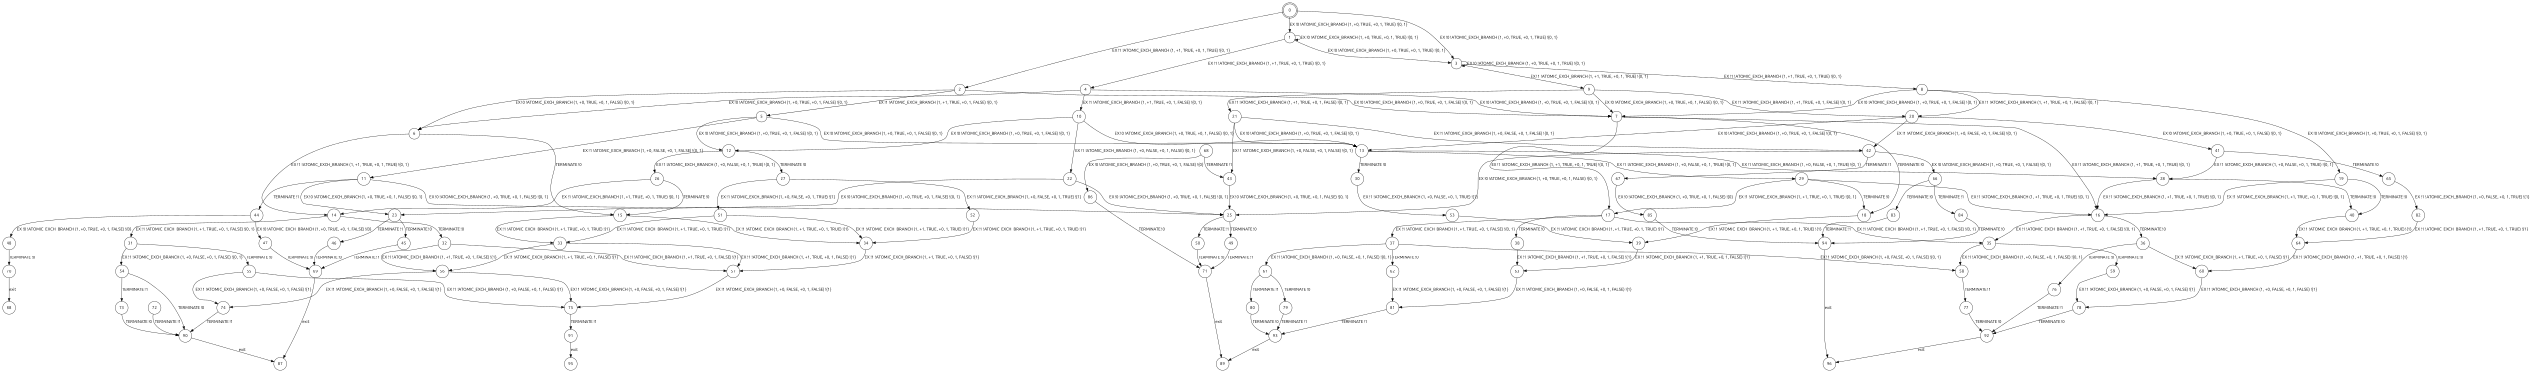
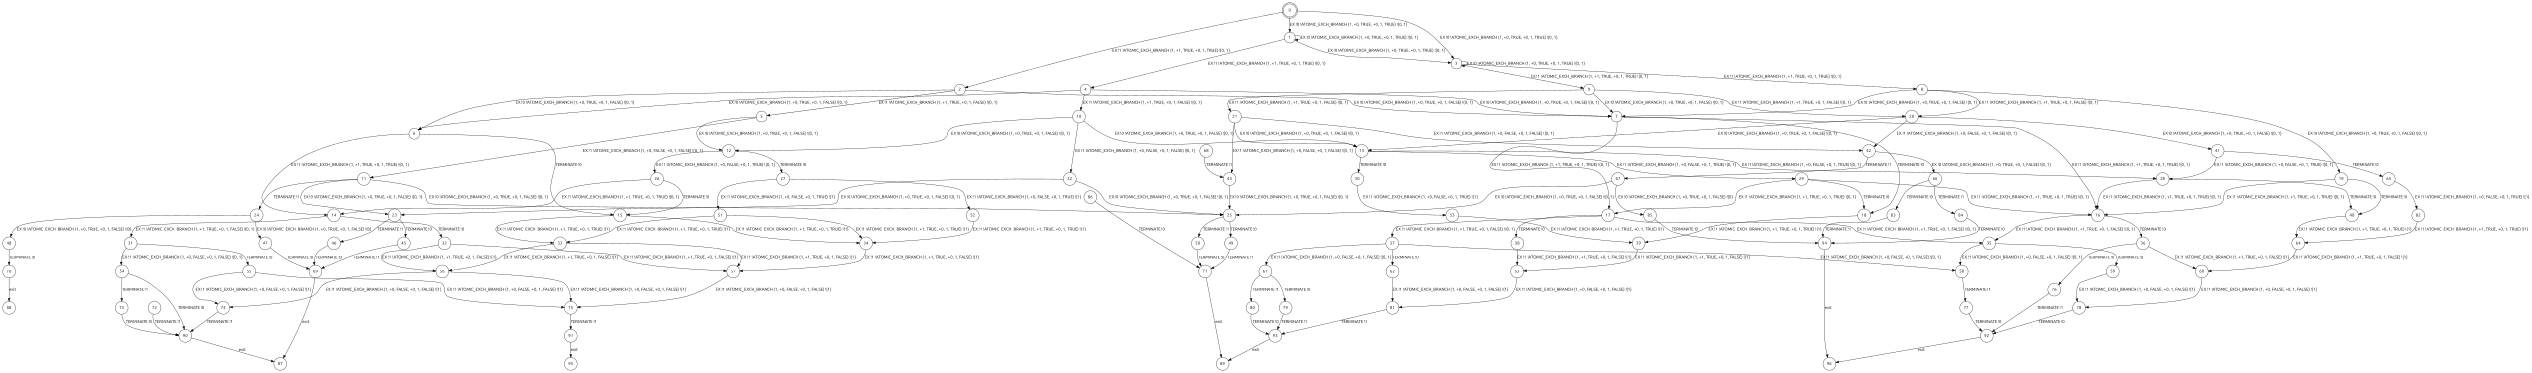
edge "5" -> "13": removed, label "EX !0 !ATOMIC_EXCH_BRANCH (1, +0, TRUE, +0, 1, FALSE) !{0, 1}"
edge "68" -> "86": removed, label "EX !0 !ATOMIC_EXCH_BRANCH (1, +0, TRUE, +0, 1, FALSE) !{0}"
edge "42" -> "25": now "67" -> "25"
node "44": label "44" -> "24"
